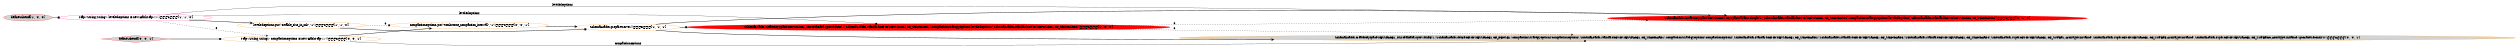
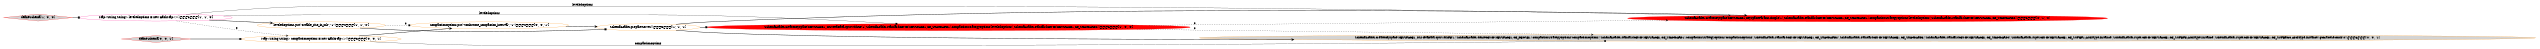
node "defineSchema['1', '0', '0']": shape ellipse -> diamond
